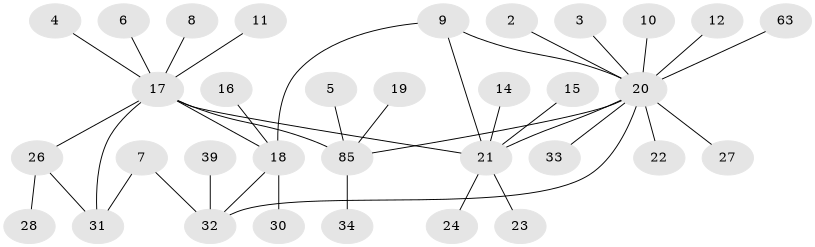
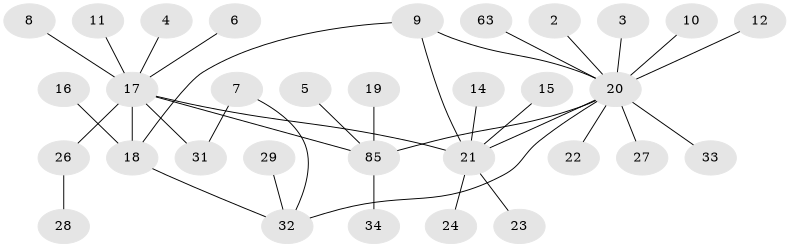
node "39": label "39" -> "29"
edge "26" -- "31": removed
node "30": removed
